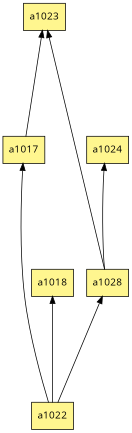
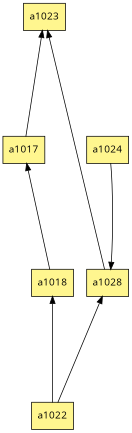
edge "a1028" -> "a1024": reversed
edge "a1022" -> "a1017": now "a1018" -> "a1017"
